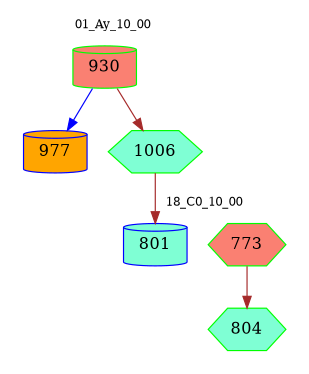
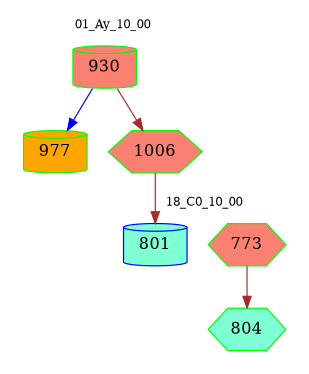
node "977": color blue -> green
node "1006": fillcolor aquamarine -> salmon
